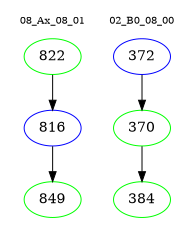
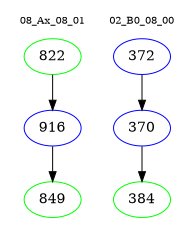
node "816": label "816" -> "916"
node "370": color green -> blue
